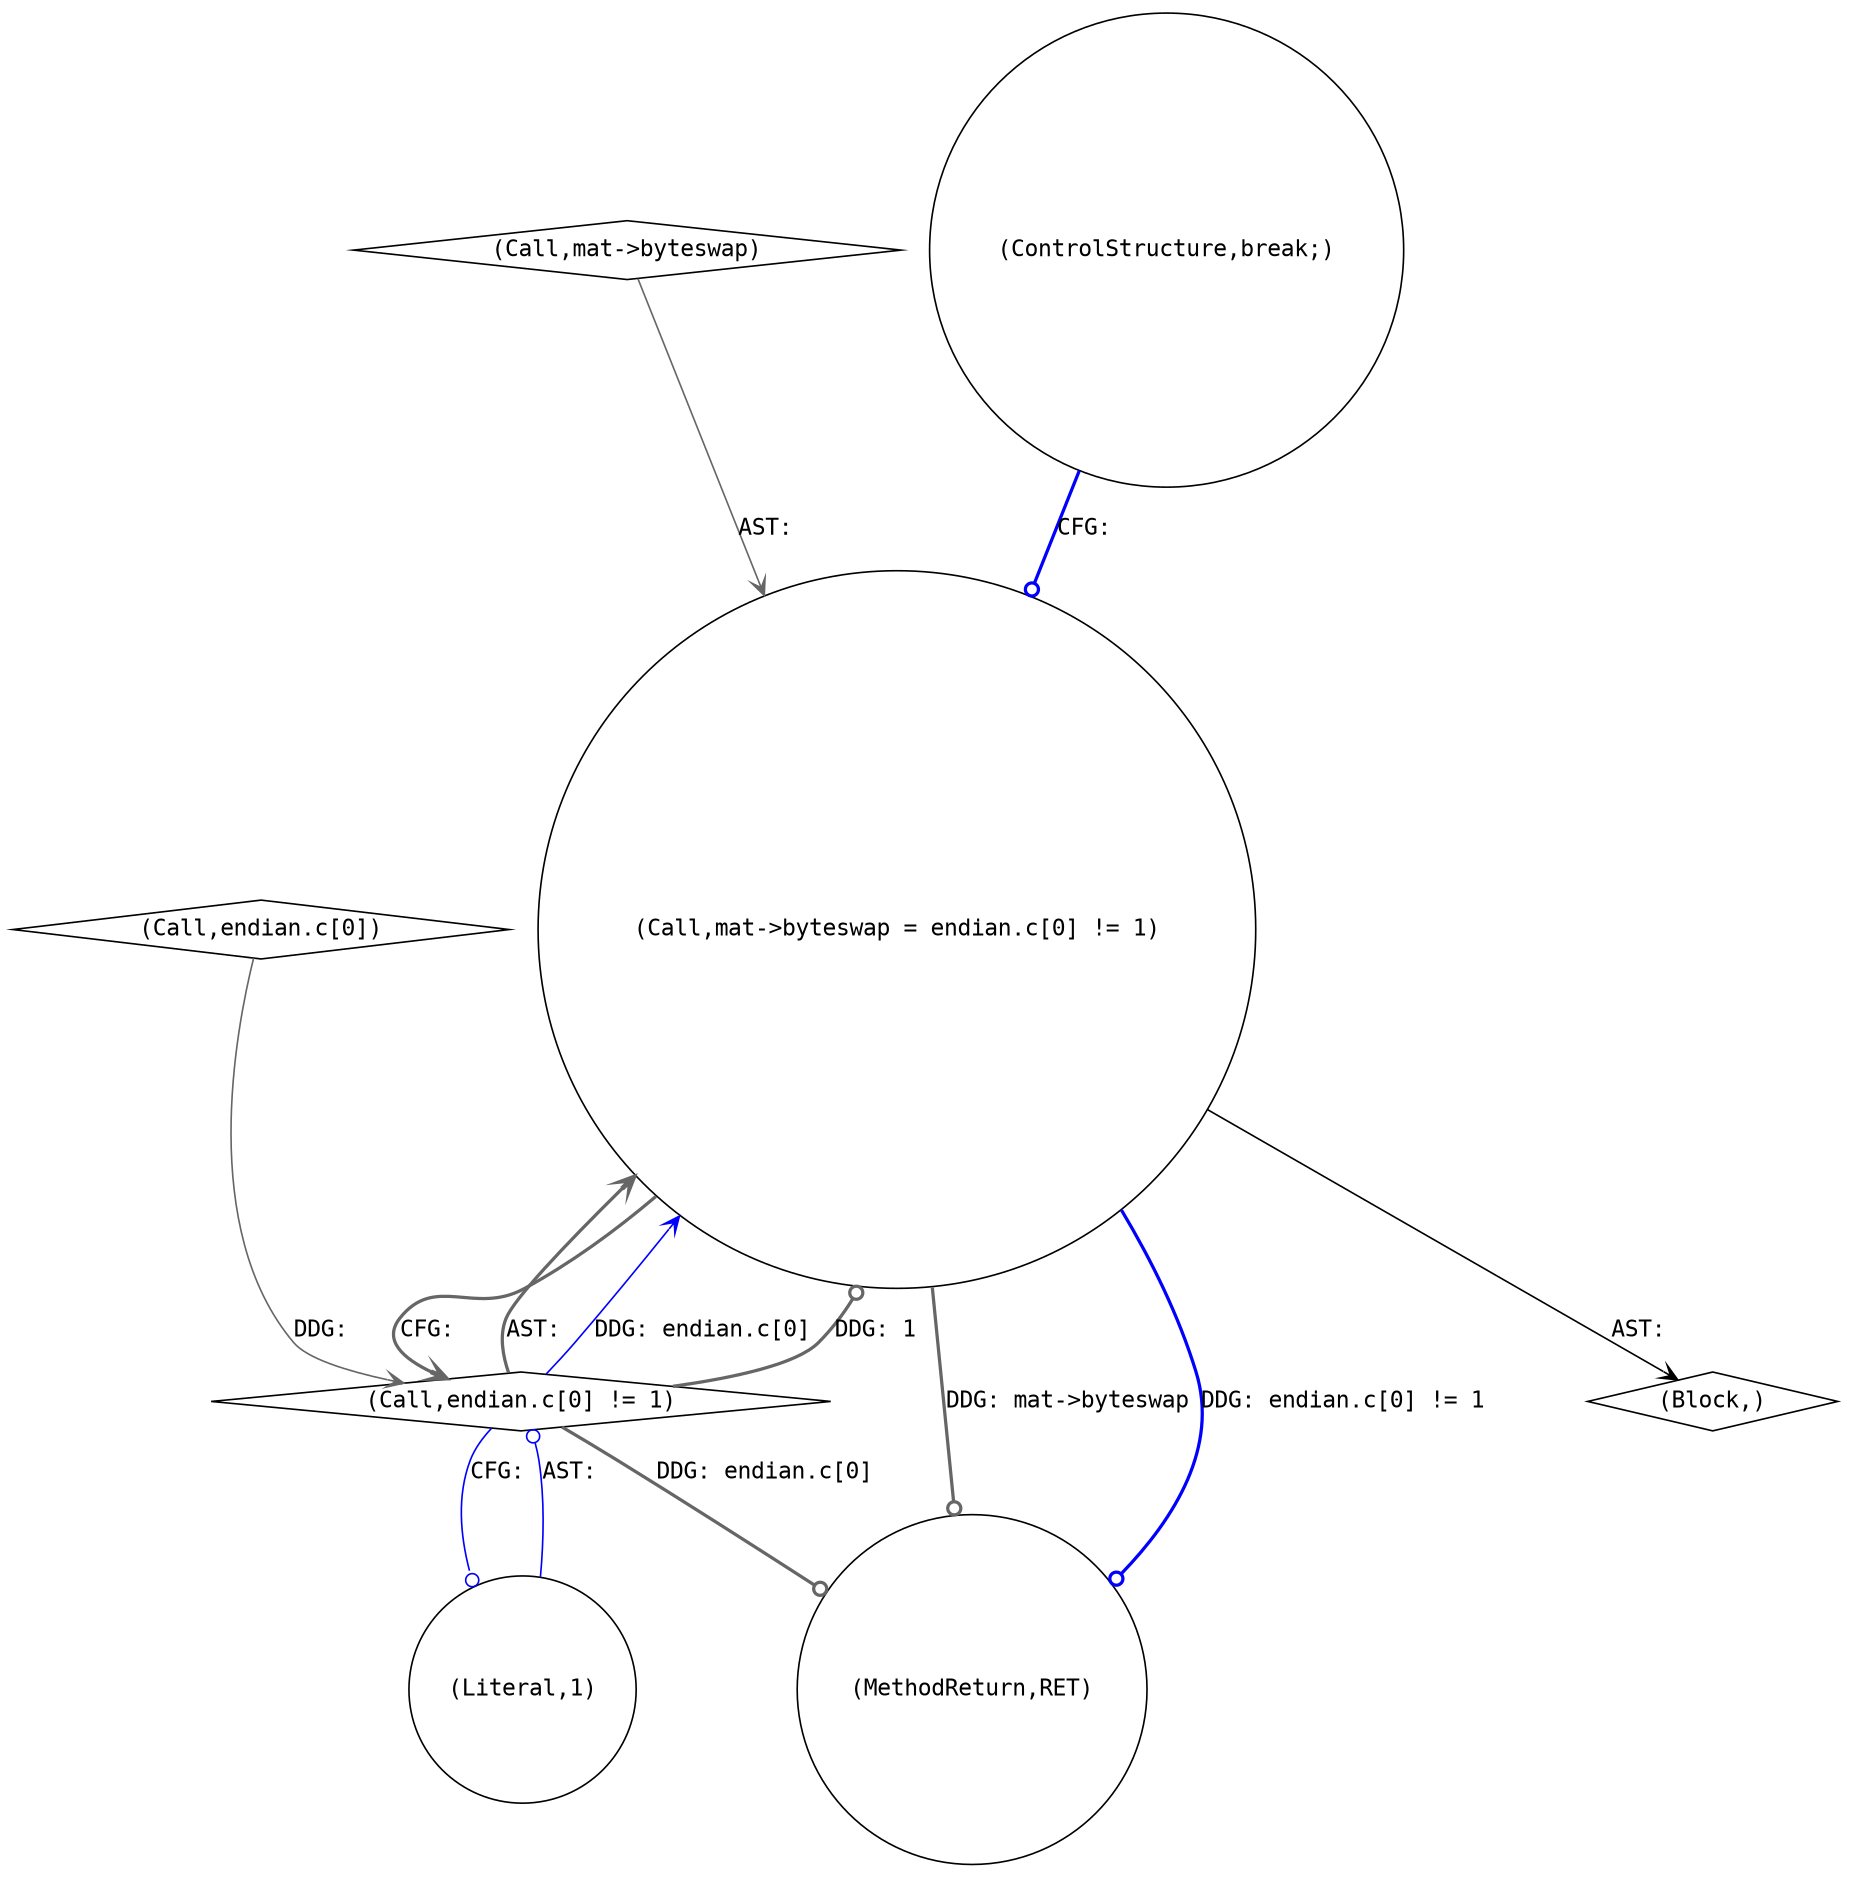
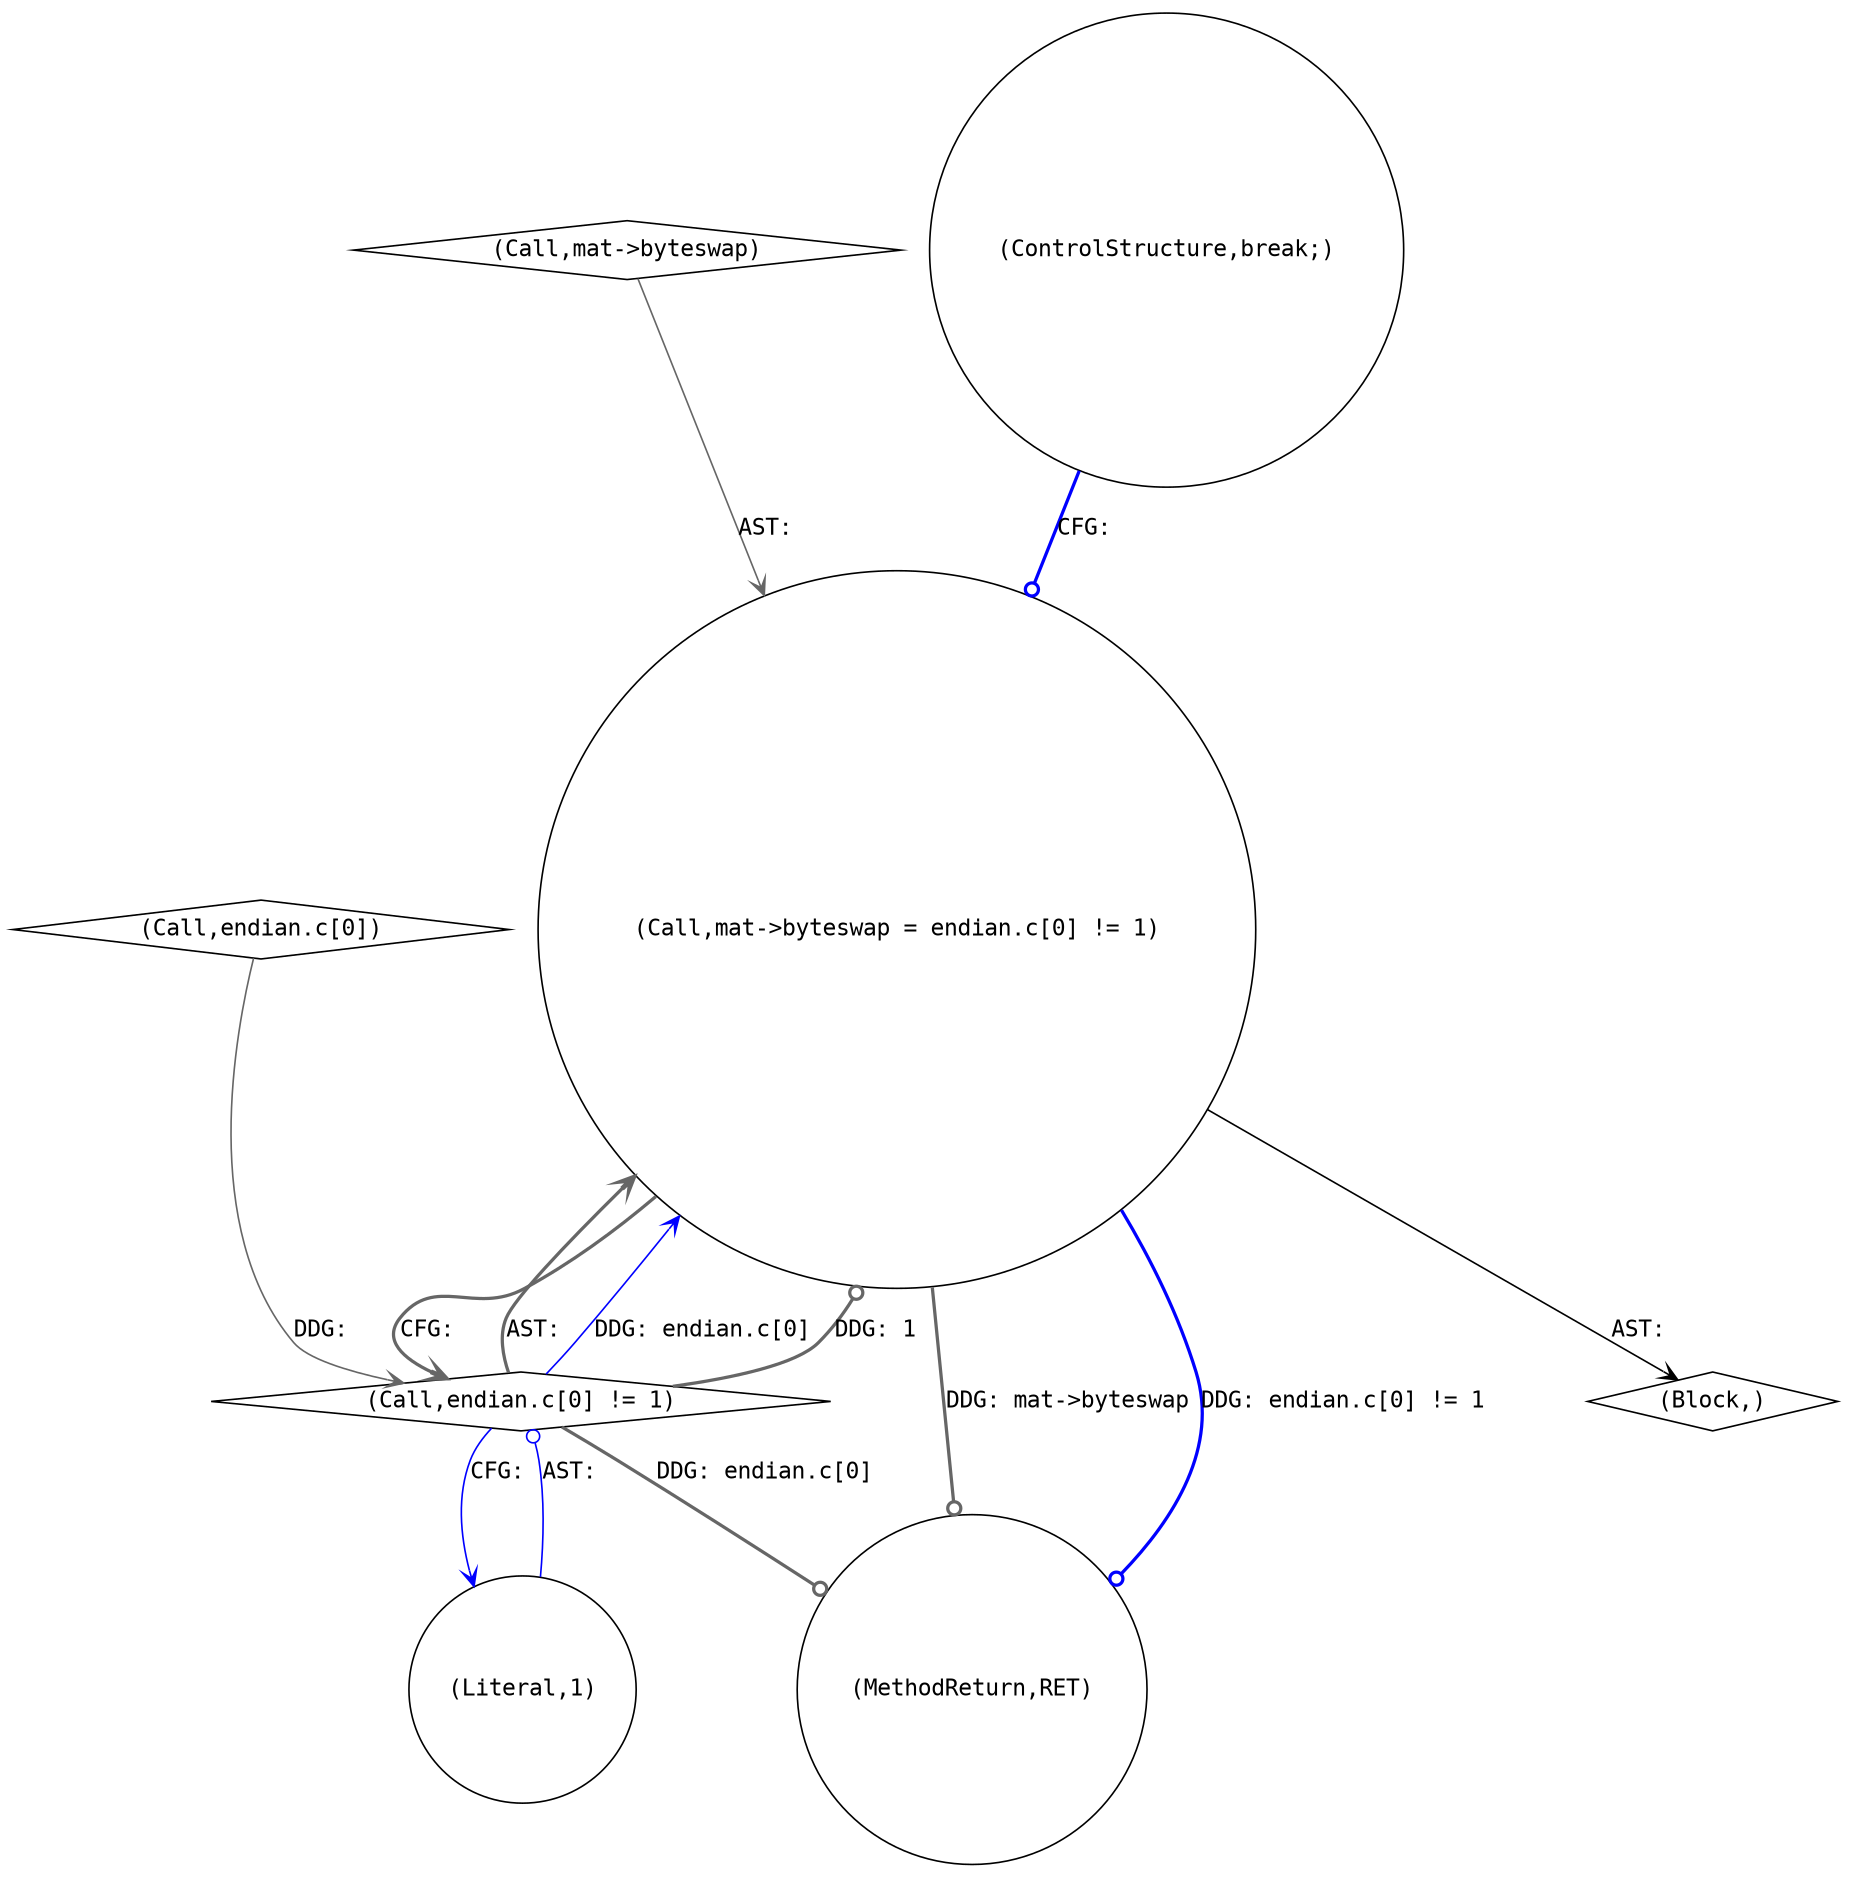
edge "(Call,endian.c[0] != 1)" -> "(Literal,1)": arrowhead odot -> vee
